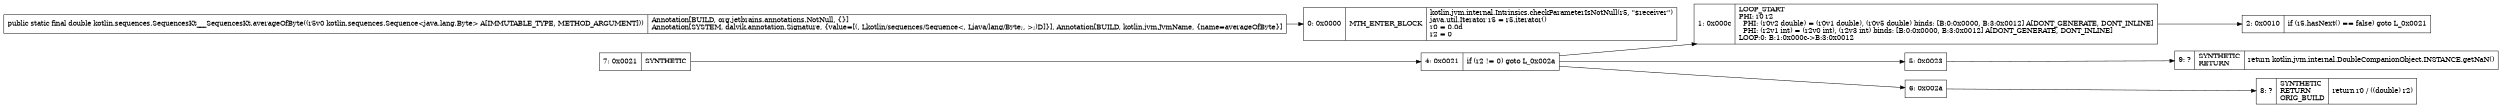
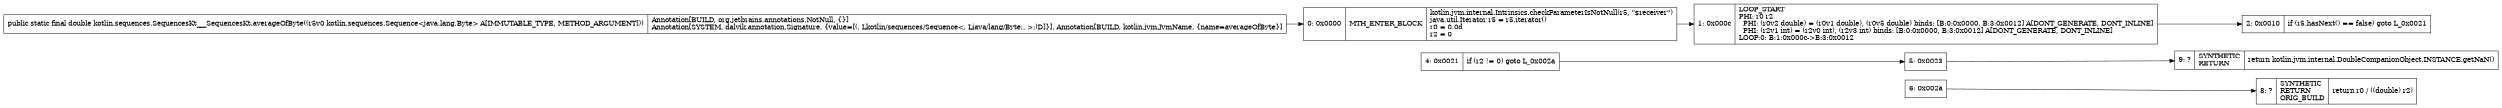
edge "4: 0x0021" -> "1: 0x000c": now "0: 0x0000" -> "1: 0x000c"
node "7: 0x0021": removed
edge "4: 0x0021" -> "6: 0x002a": removed
